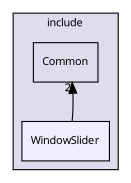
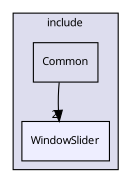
edge "WindowSlider" -> "Common": reversed
